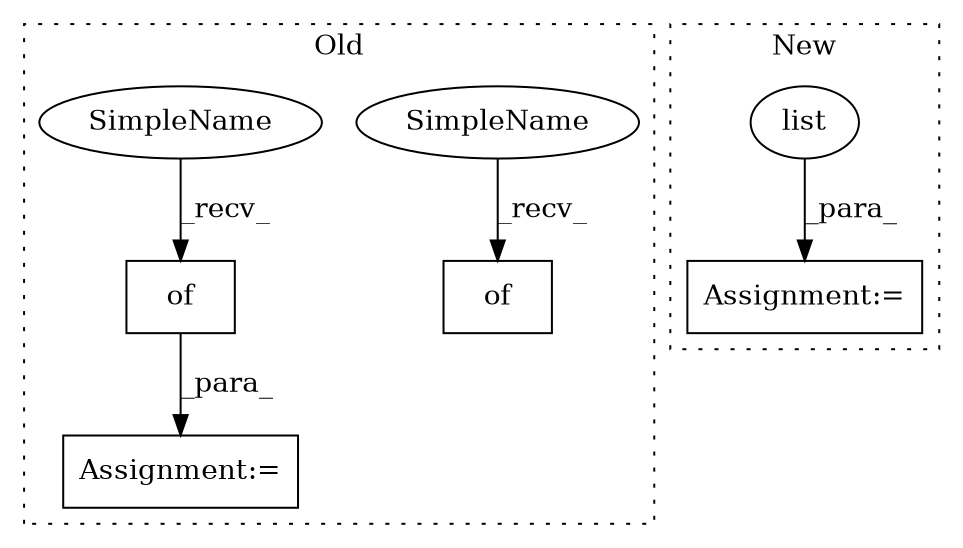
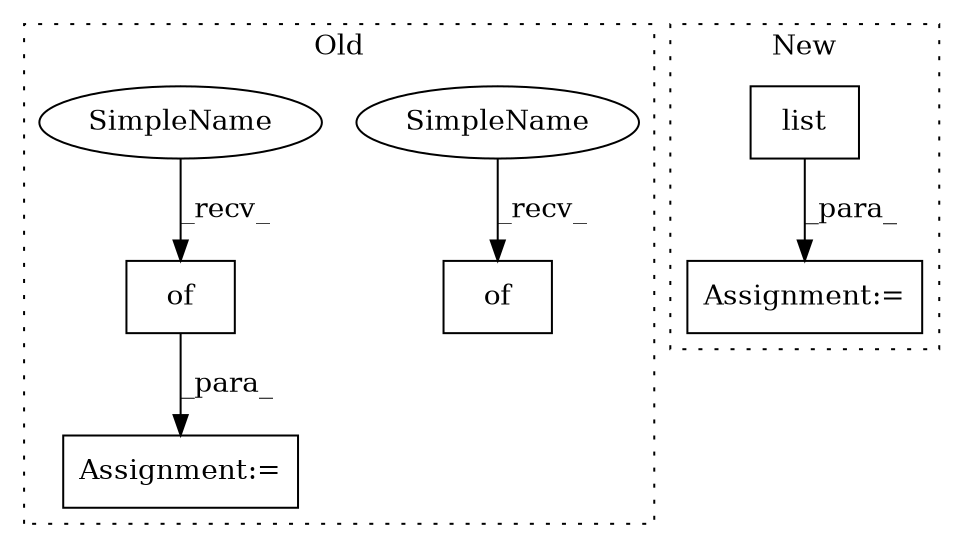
node "list": shape ellipse -> box
